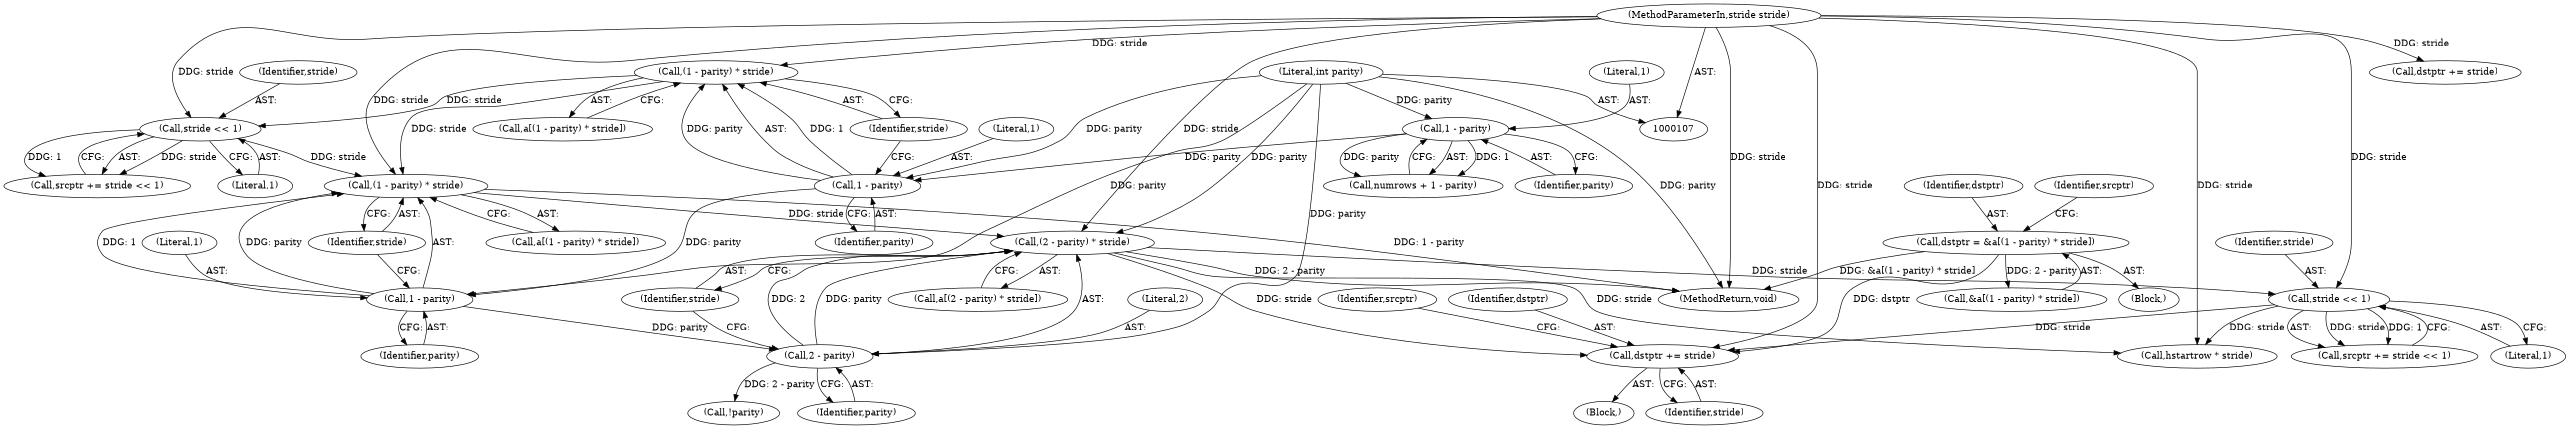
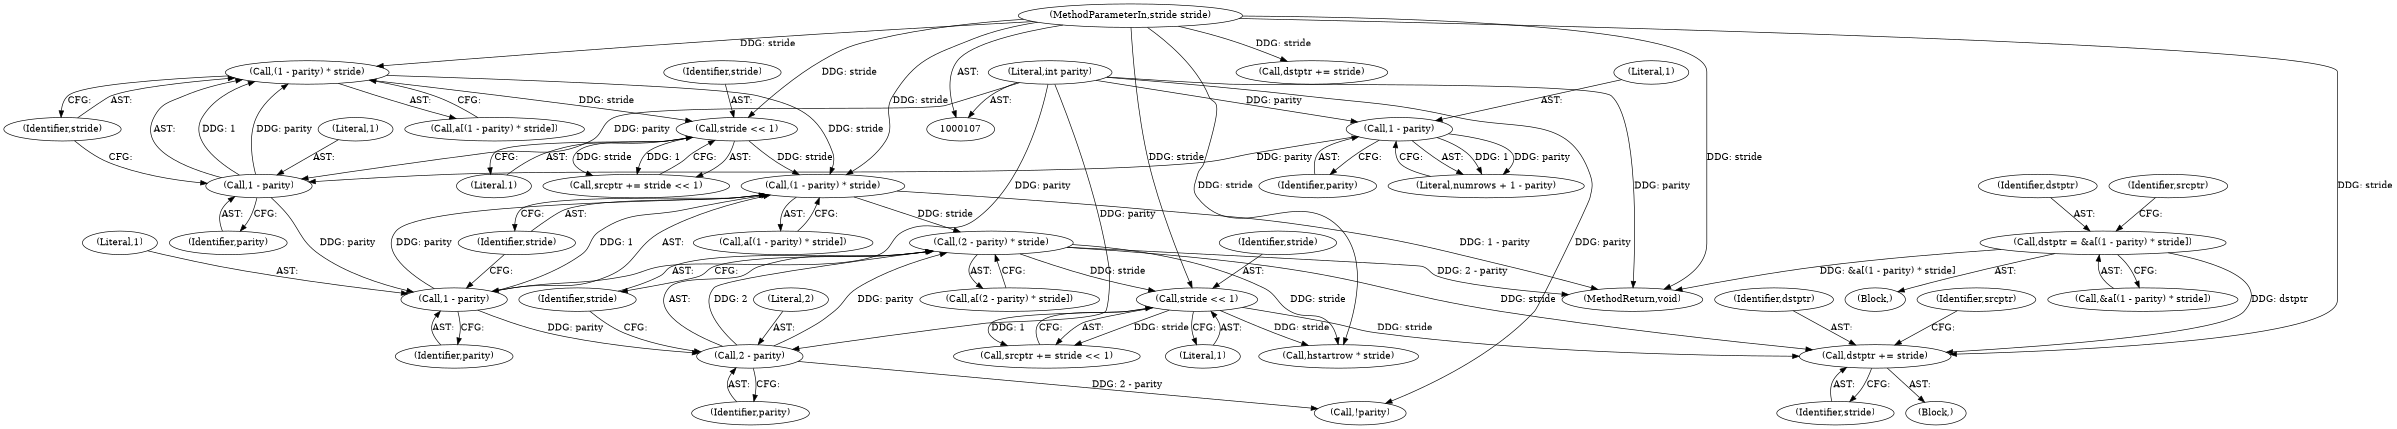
edge "(MethodParameterIn,stride stride)" -> "(Call,(2 - parity) * stride)": removed, label "DDG: stride"
edge "(Literal,int parity)" -> "(Call,(2 - parity) * stride)": now "(Literal,int parity)" -> "(Call,!parity)"
node "(Call,numrows + 1 - parity)": label "(Call,numrows + 1 - parity)" -> "(Literal,numrows + 1 - parity)"
edge "(Call,dstptr = &a[(1 - parity) * stride])" -> "(Call,&a[(1 - parity) * stride])": label "DDG: 2 - parity" -> "CFG: "
